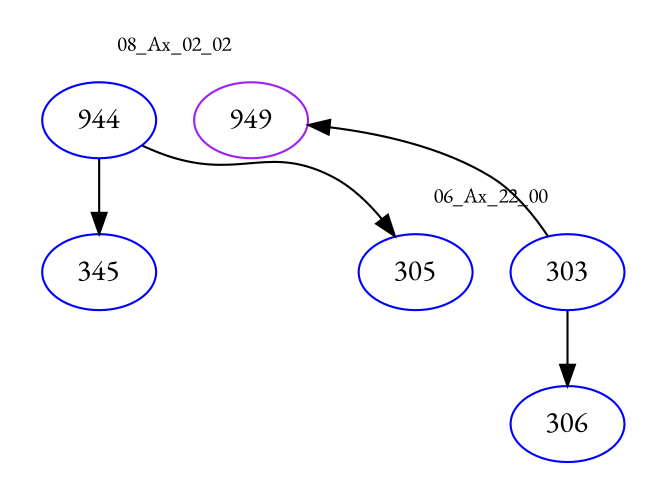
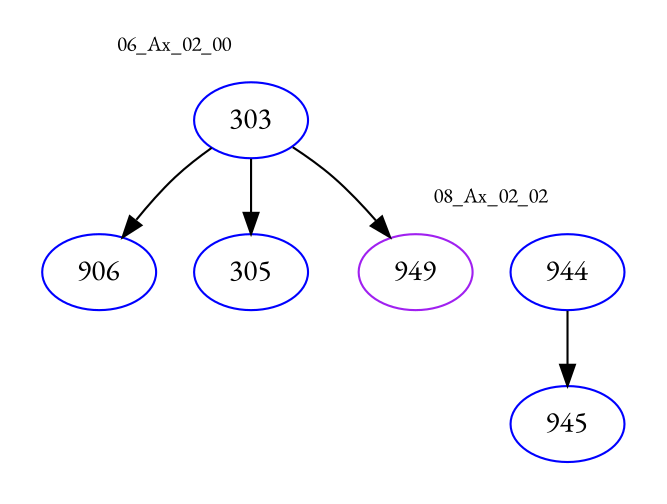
edge "944" -> "305": now "303" -> "305"
cluster "06_Ax_22_00": label "06_Ax_22_00" -> "06_Ax_02_00"
node "345": label "345" -> "945"
node "306": label "306" -> "906"
